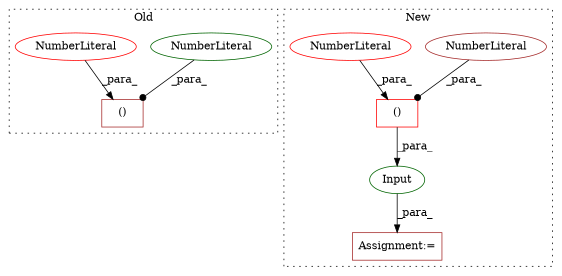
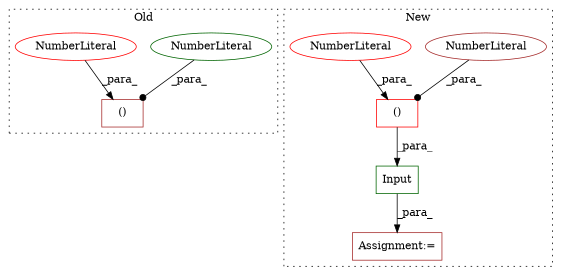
node "Input": shape ellipse -> box
